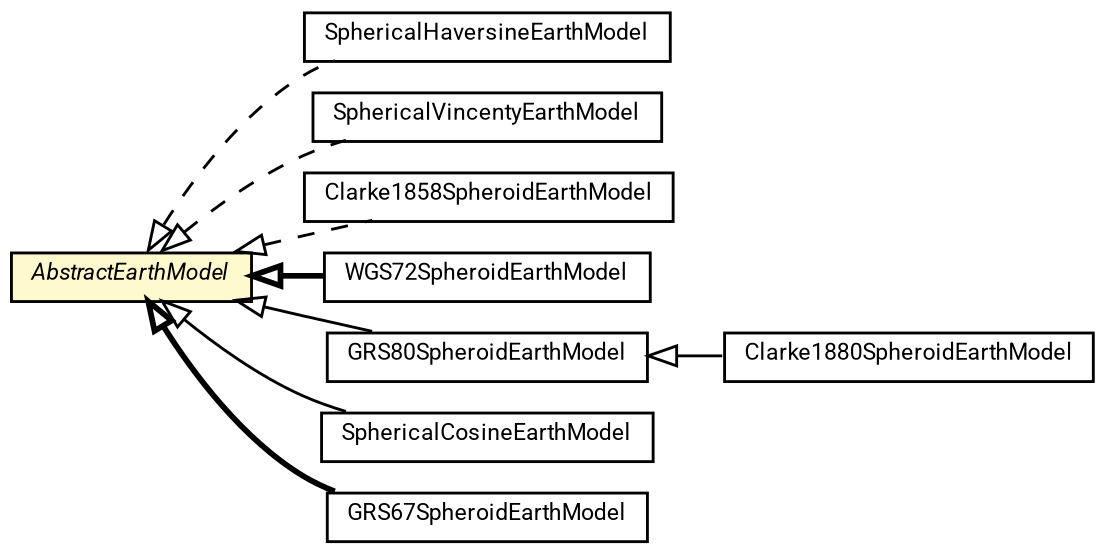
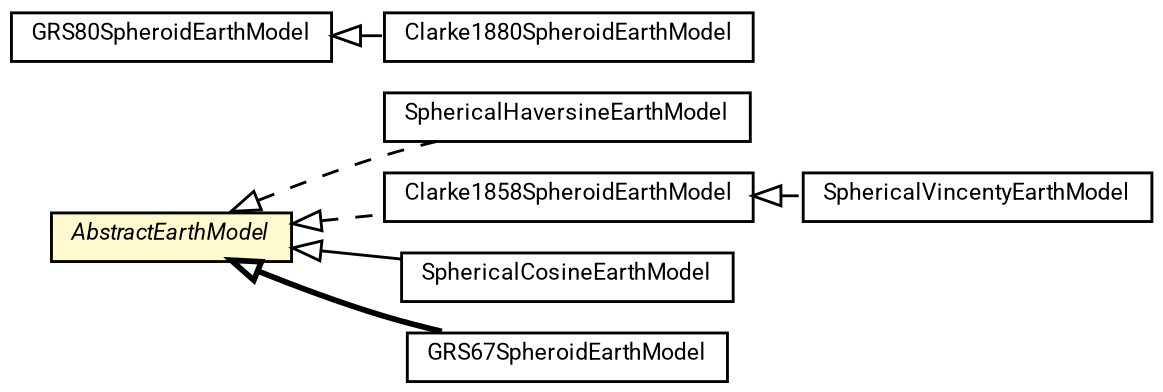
edge "SphericalVincentyEarthModel" -> "AbstractEarthModel": now "SphericalVincentyEarthModel" -> "Clarke1858SpheroidEarthModel"
node "WGS72SpheroidEarthModel": removed
edge "GRS80SpheroidEarthModel" -> "AbstractEarthModel": removed
